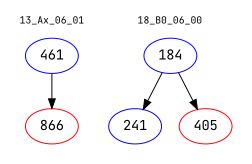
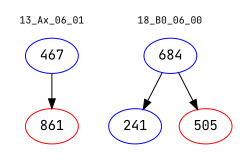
node "461": label "461" -> "467"
node "184": label "184" -> "684"
node "866": label "866" -> "861"
node "405": label "405" -> "505"
